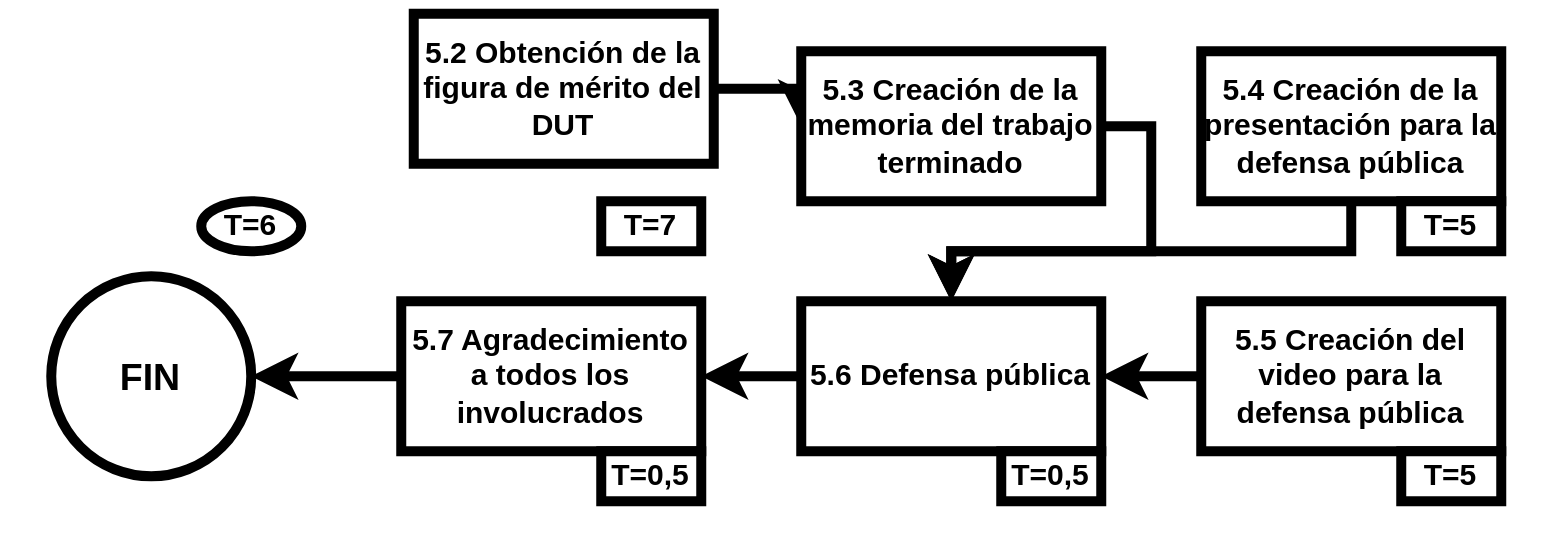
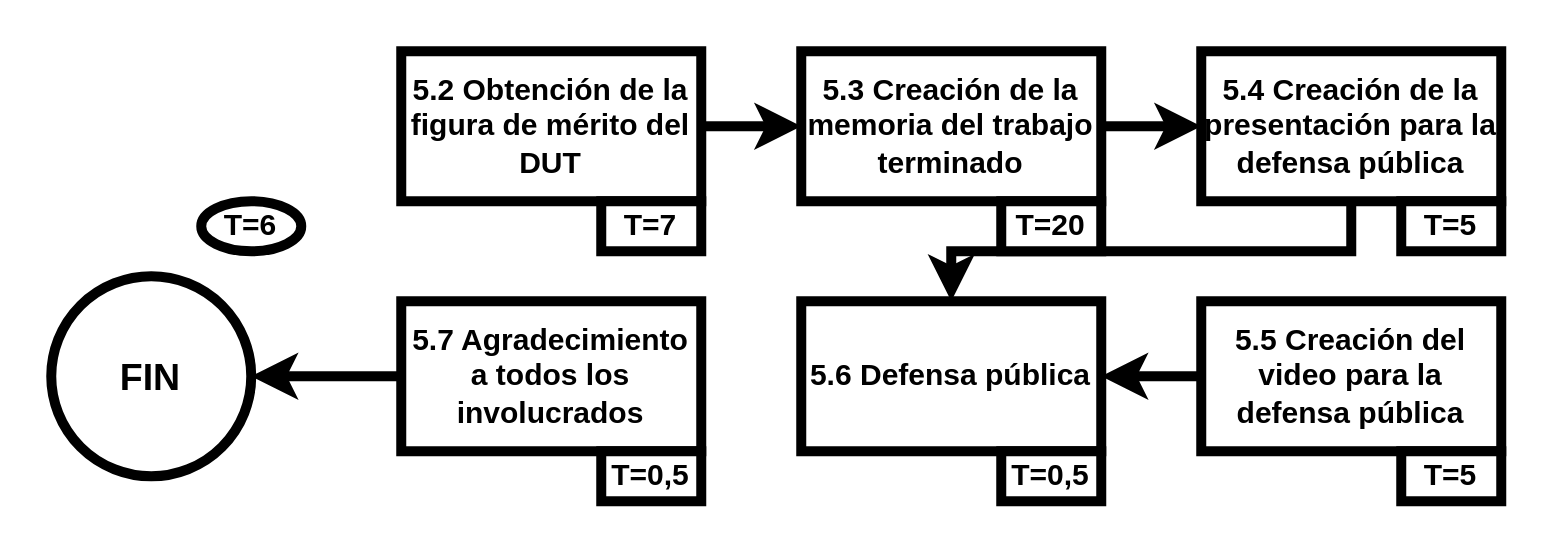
node "5.2 Obtención de la figura de mérito del DUT": moved (564, 89) -> (551, 126)
edge "5.3 Creación de la memoria del trabajo terminado" -> "5.6 Defensa pública": now "5.3 Creación de la memoria del trabajo terminado" -> "5.4 Creación de la presentación para la defensa pública"
node "T=20": added
edge "5.6 Defensa pública" -> "5.7 Agradecimiento a todos los involucrados": removed
